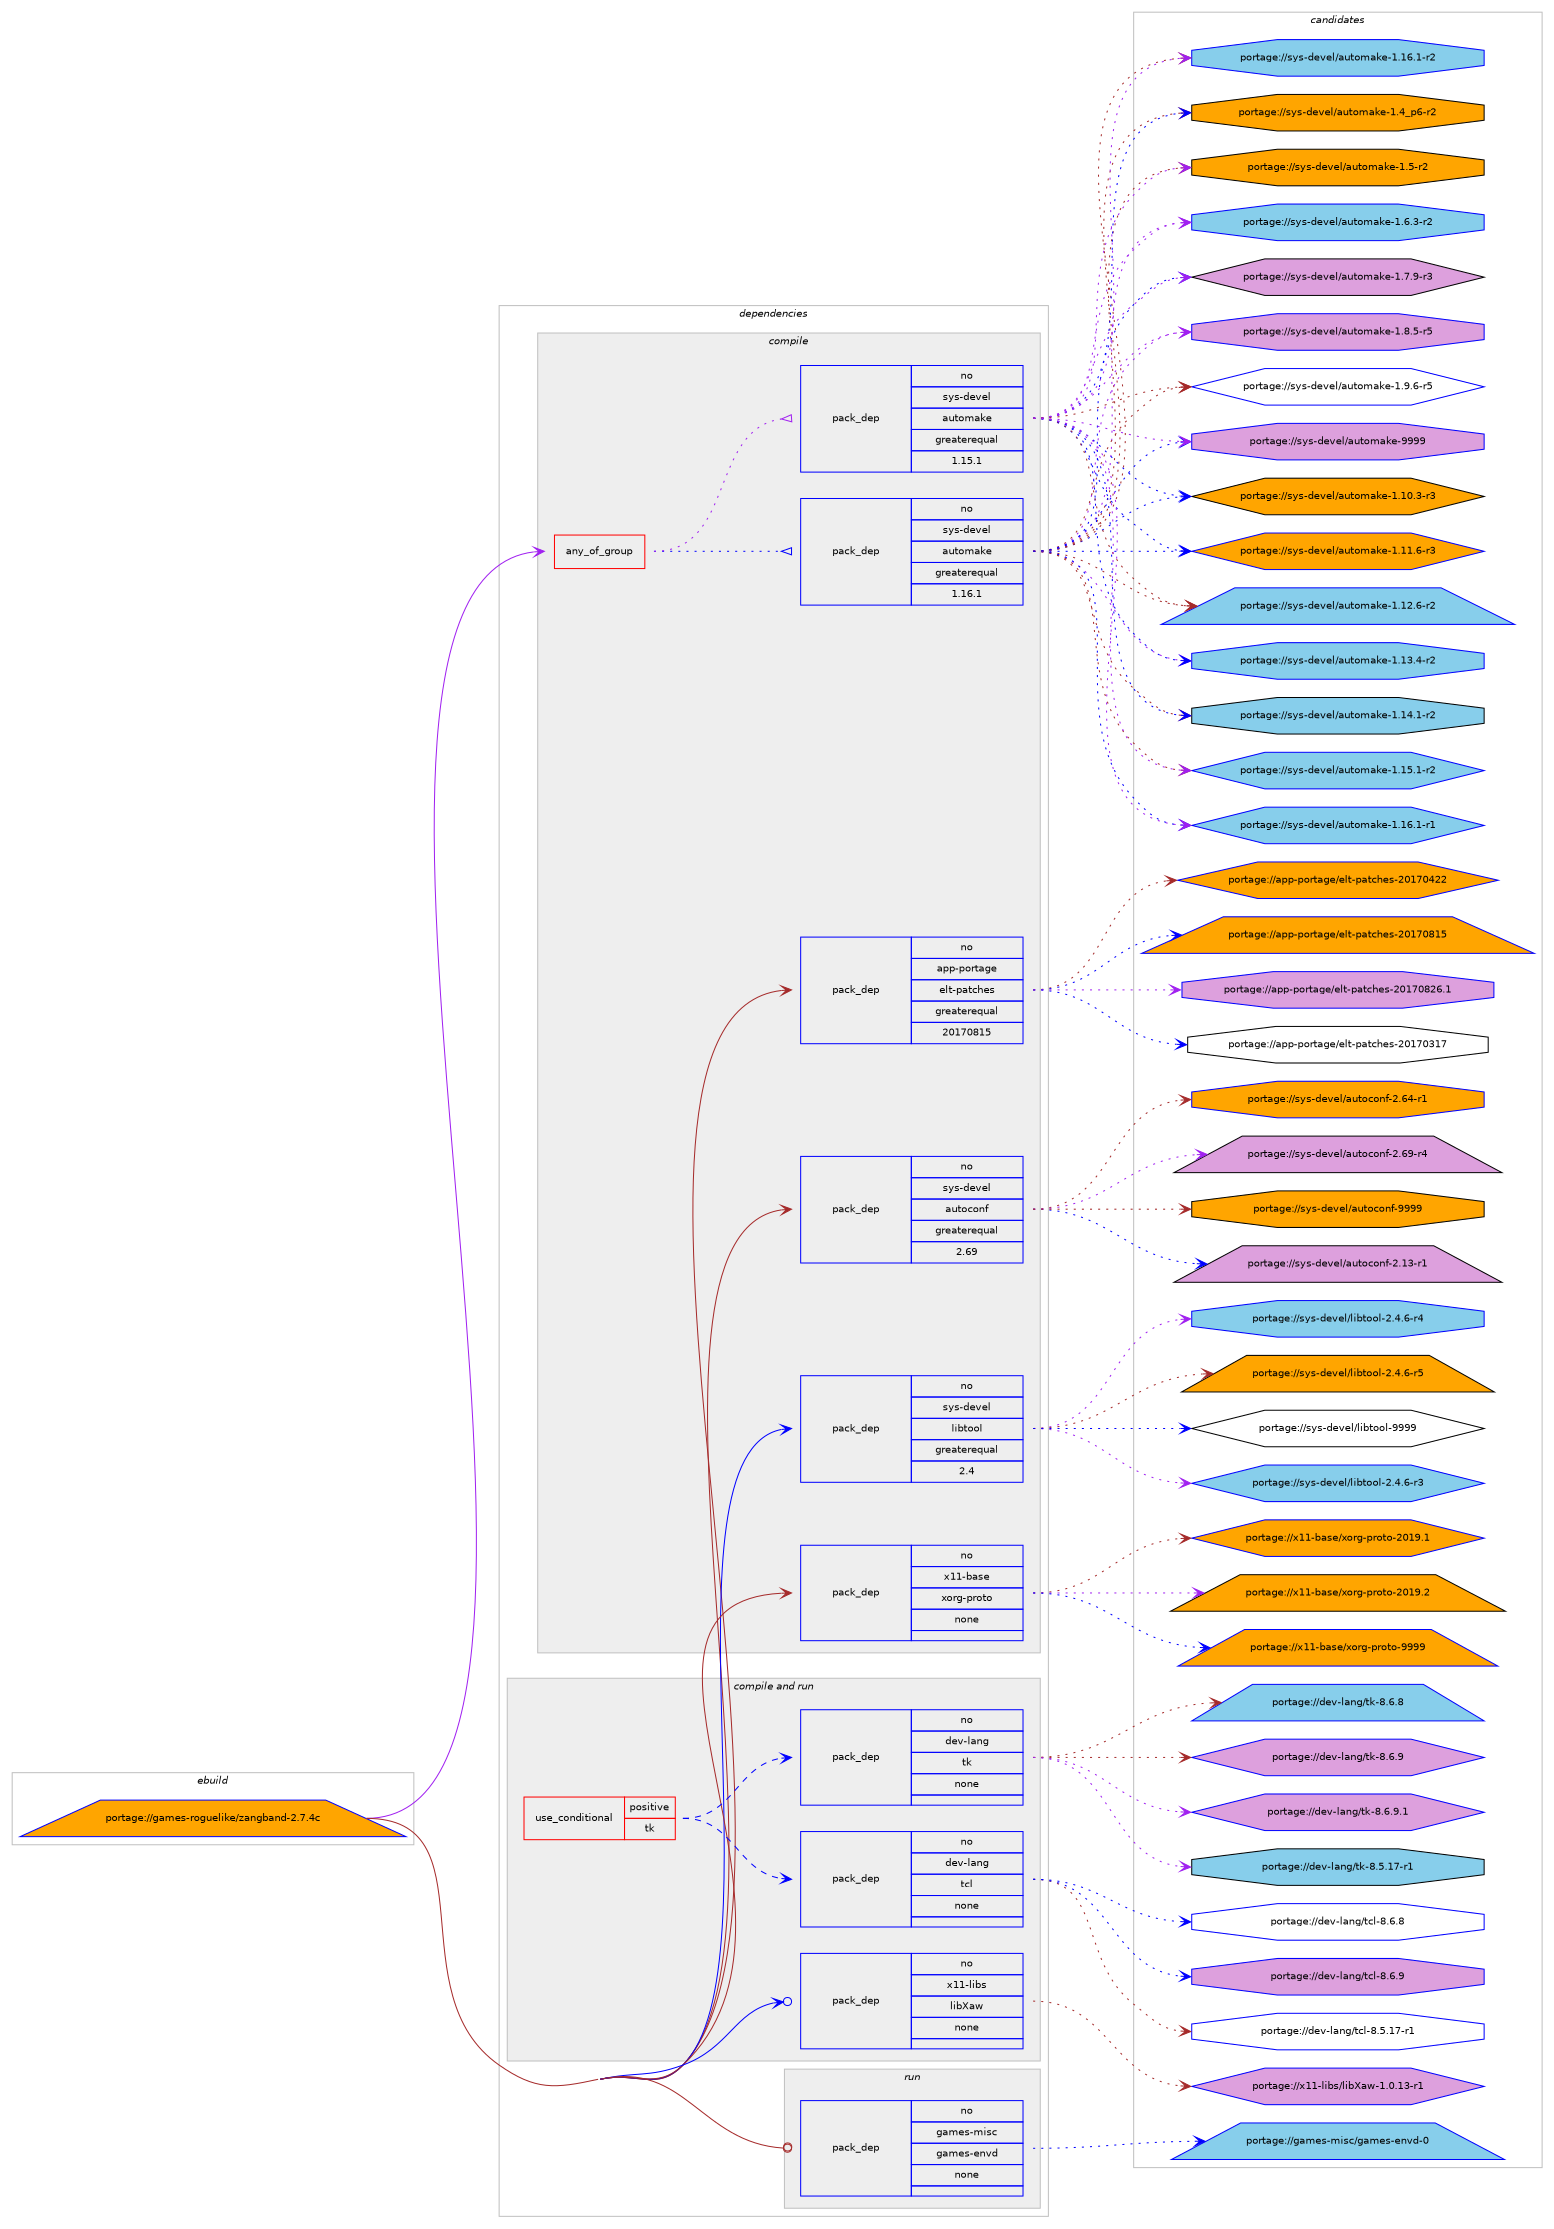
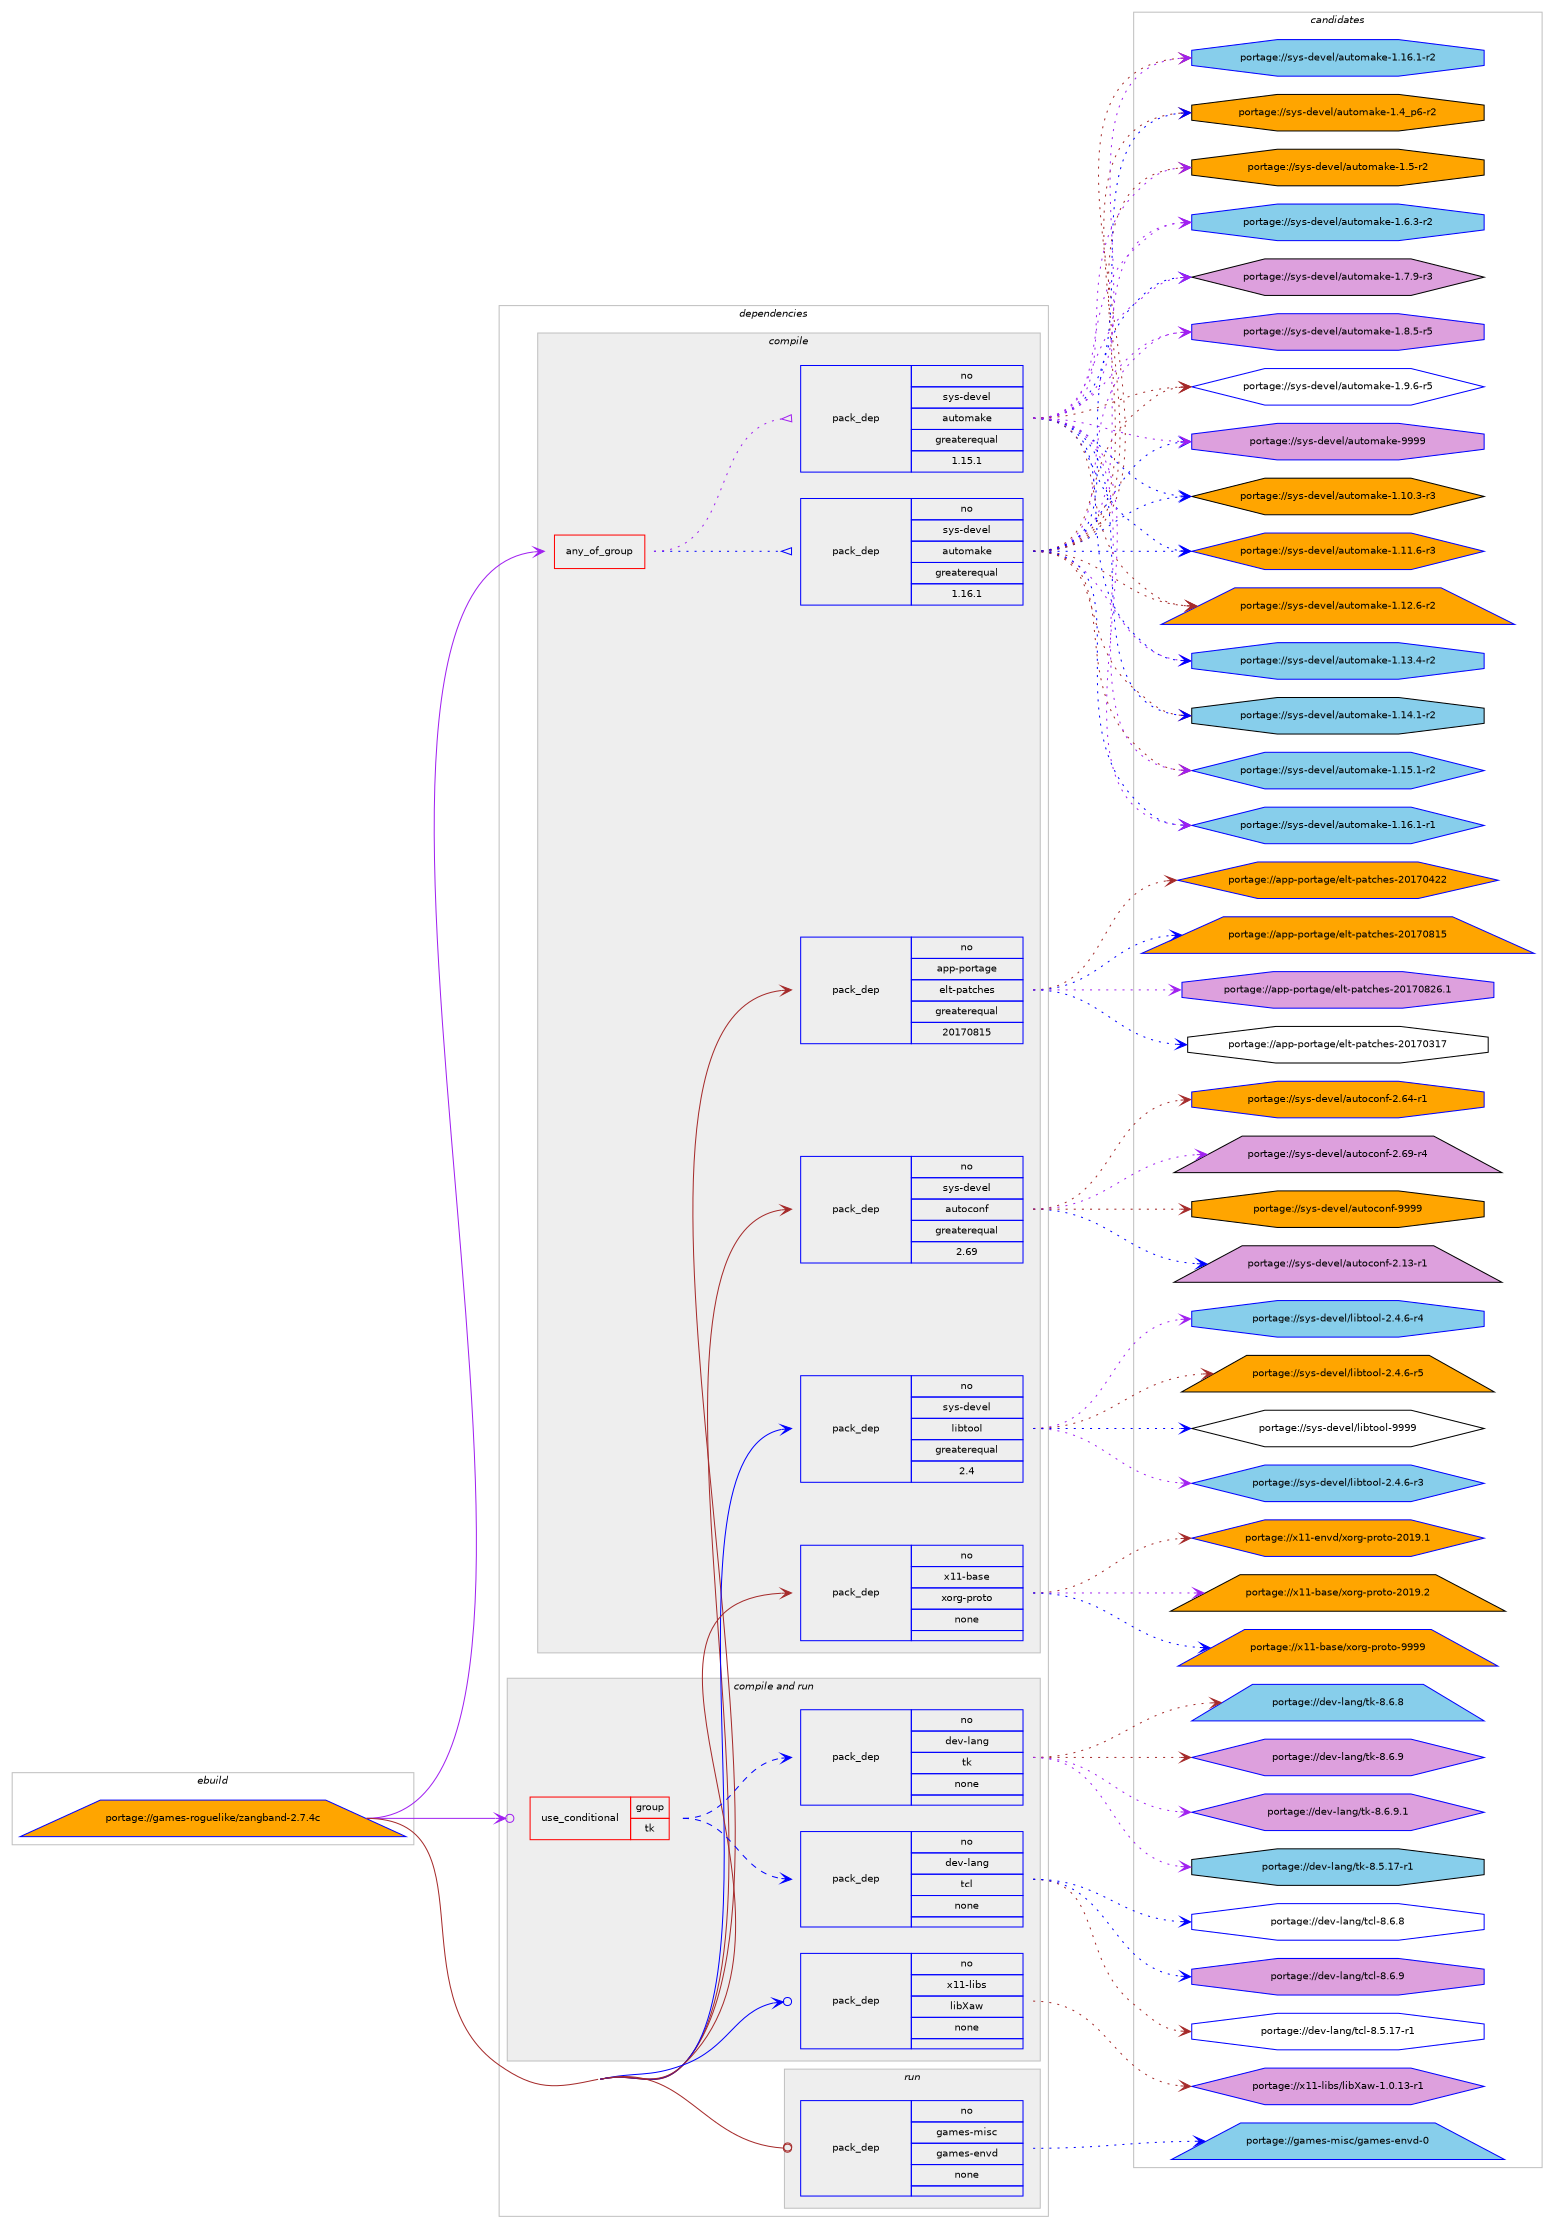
node "portage://sys-devel/automake-1.12.6-r2": fillcolor skyblue -> orange
node "portage://x11-base/xorg-proto-2019.1": label "portage://x11-base/xorg-proto-2019.1" -> "portage://x11-envd/xorg-proto-2019.1"
node "use_conditional": text "positive" -> "group"
edge "portage://games-roguelike/zangband-2.7.4c" -> "use_conditional": added
